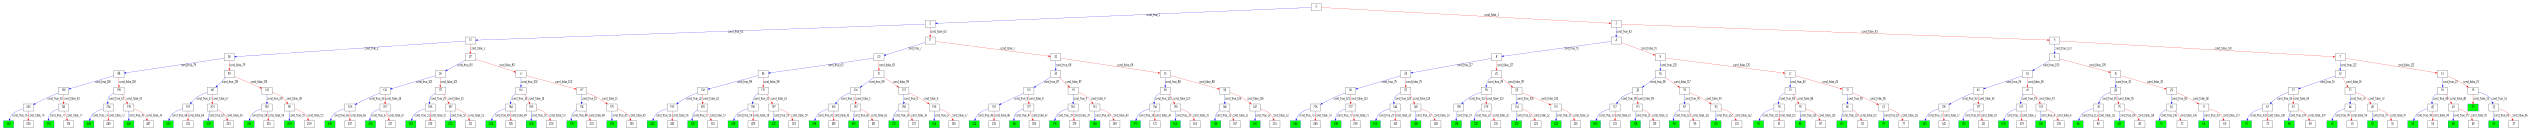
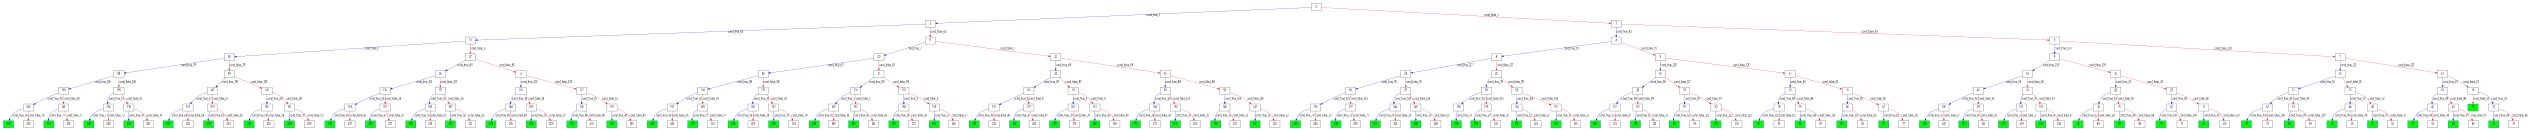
edge "43" -> "49": label "cond_false_95" -> "true_false_95"
